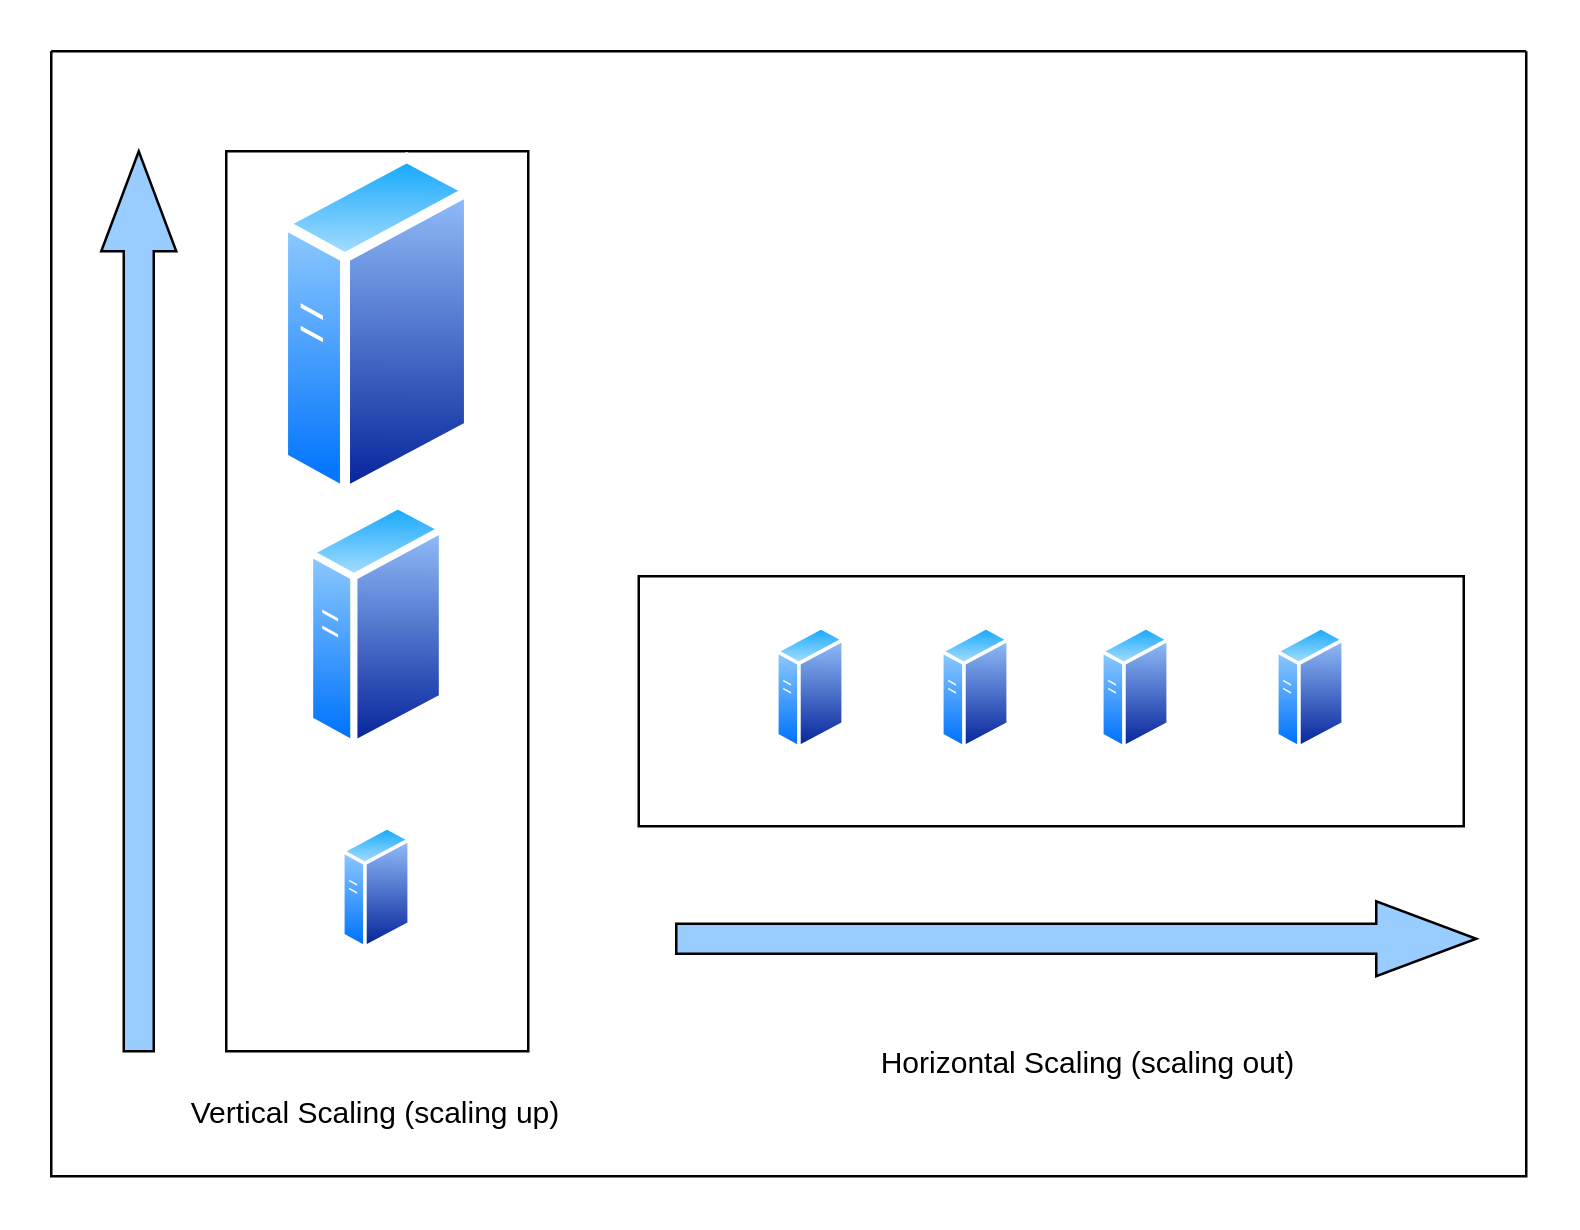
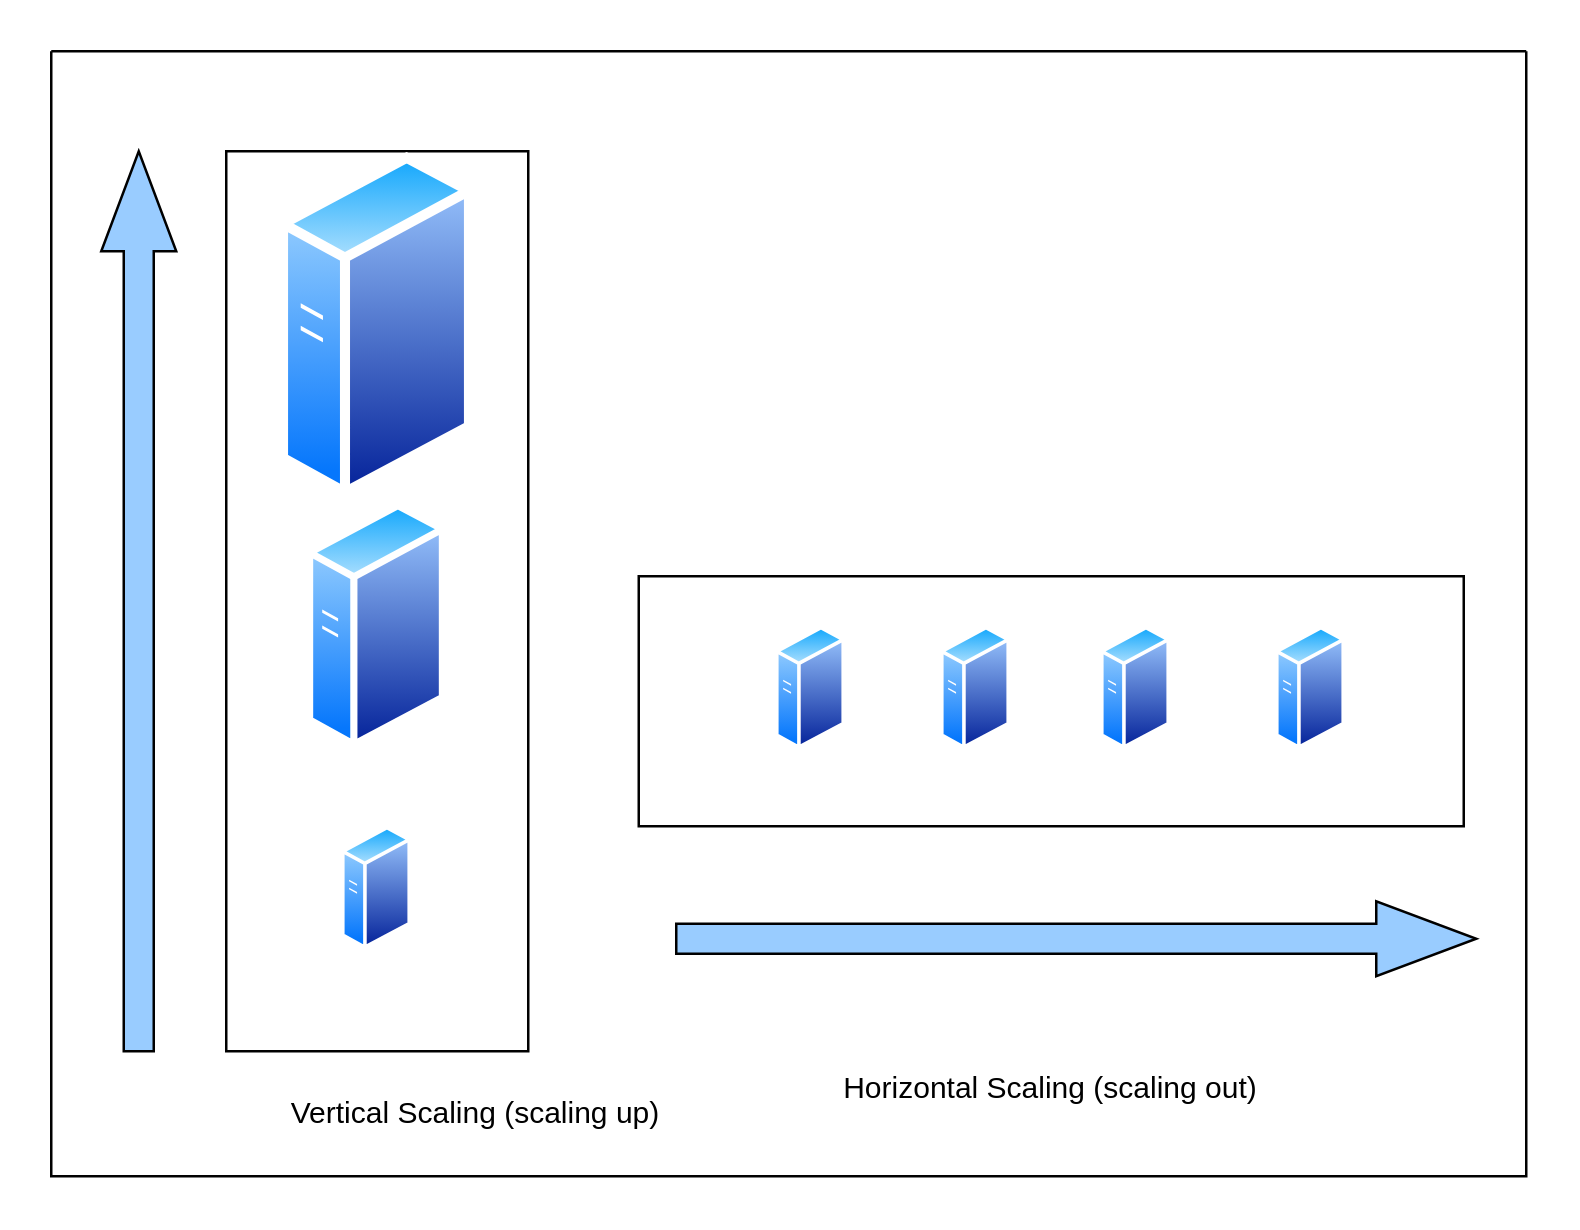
node "Horizontal Scaling (scaling out)": moved (1089, 1064) -> (1051, 1089)
node "Vertical Scaling (scaling up)": moved (377, 1114) -> (477, 1114)
